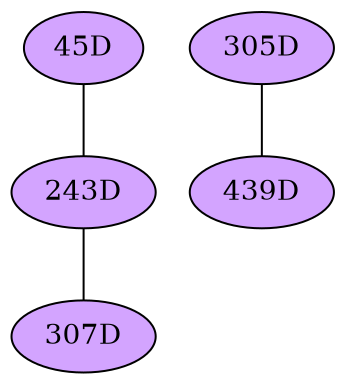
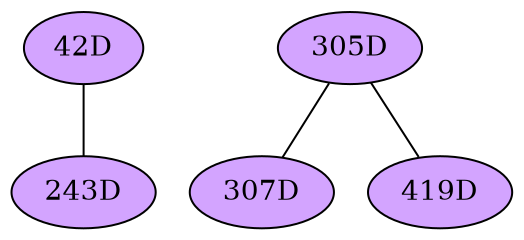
node "45D": label "45D" -> "42D"
node "439D": label "439D" -> "419D"
edge "243D" -- "307D": now "305D" -- "307D"
